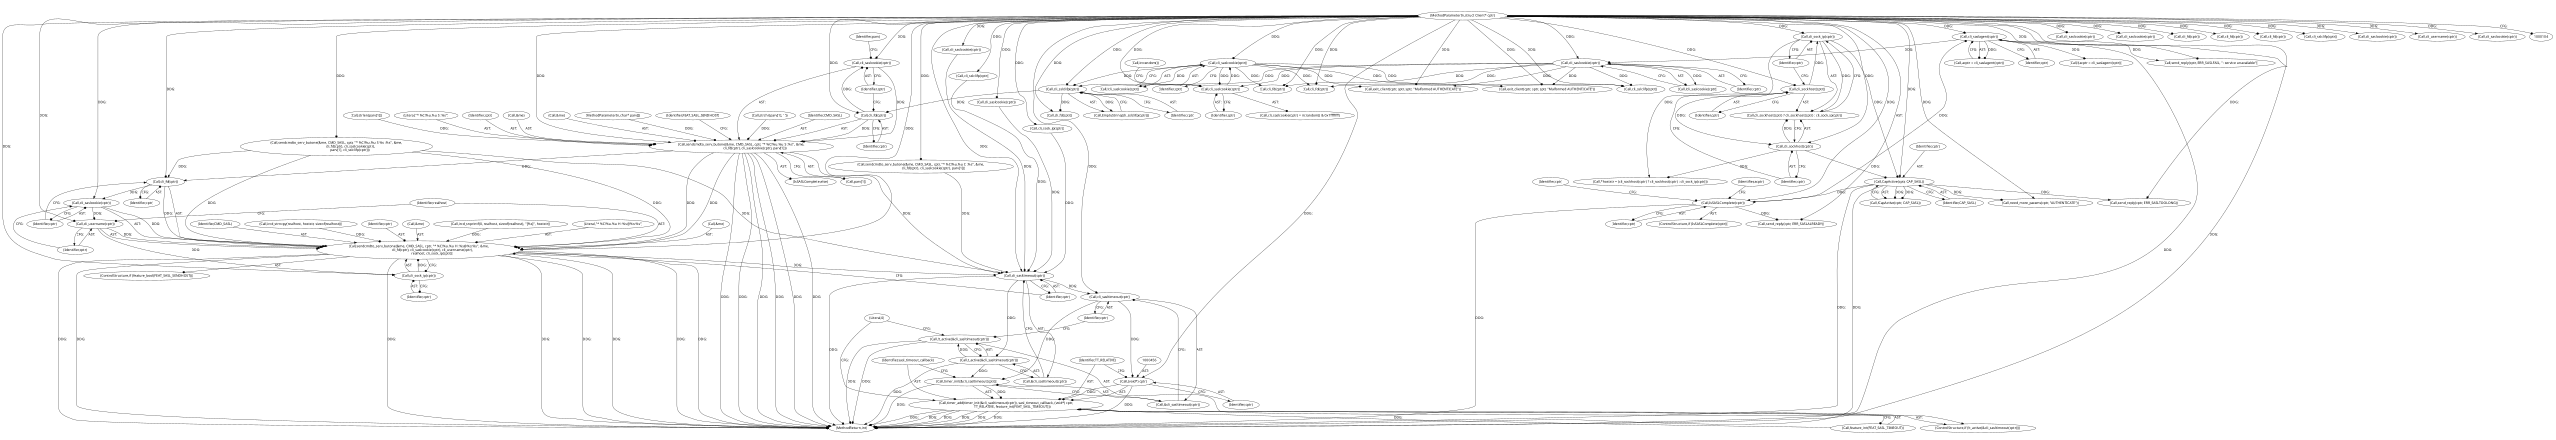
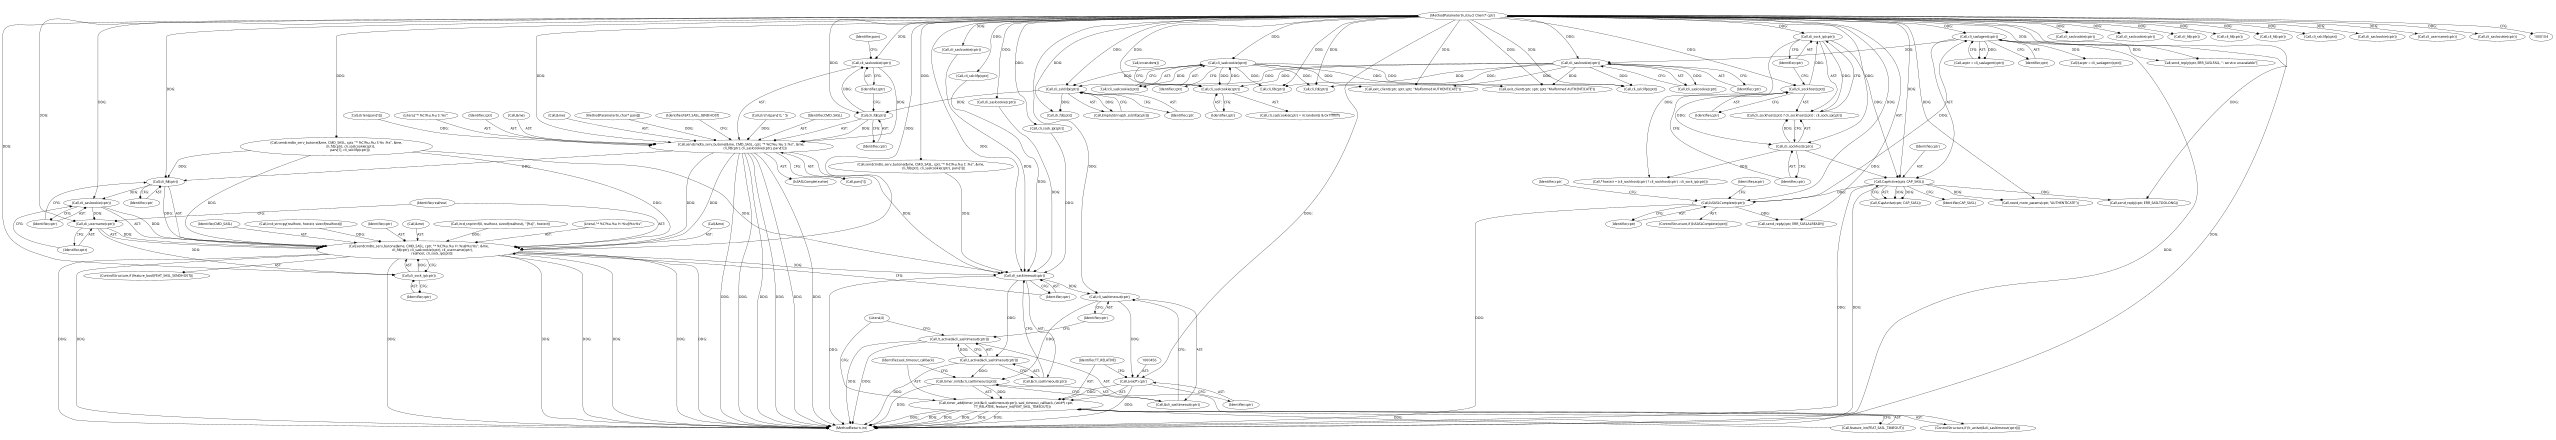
edge "(Identifier,CAP_SASL)" -> "(Call,CapActive(cptr, CAP_SASL))": now "(Call,cli_saslagent(cptr))" -> "(Call,CapActive(cptr, CAP_SASL))"
